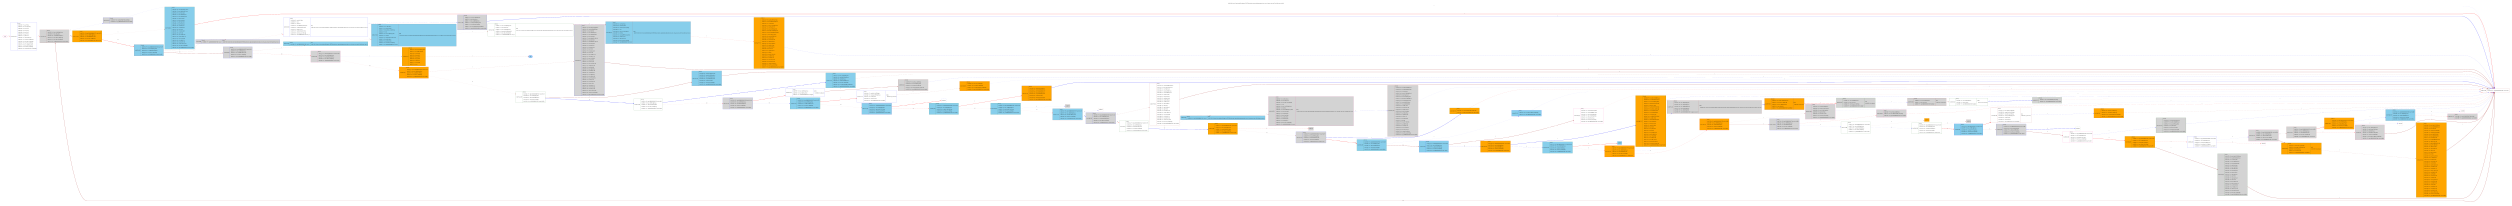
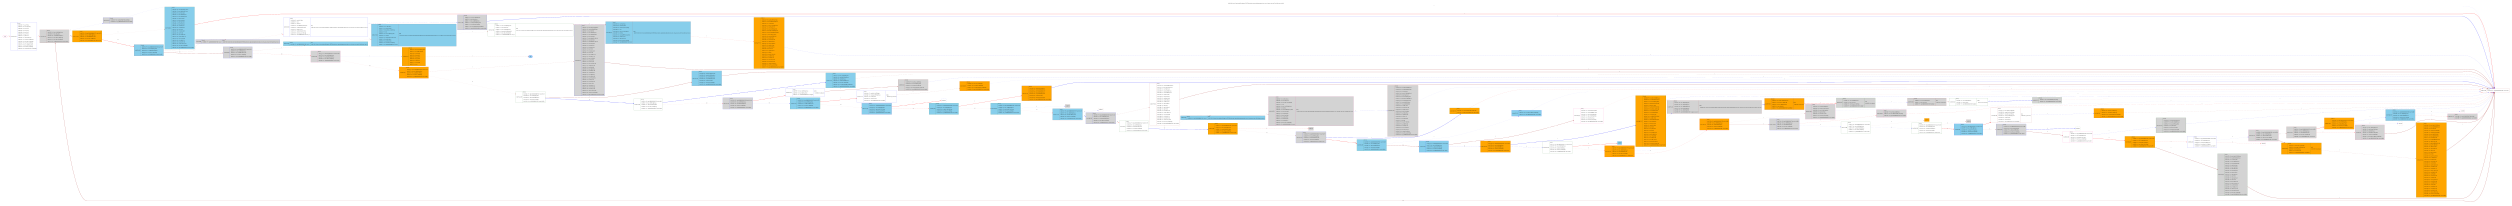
node "0x401752 [28]": fillcolor skyblue -> white
